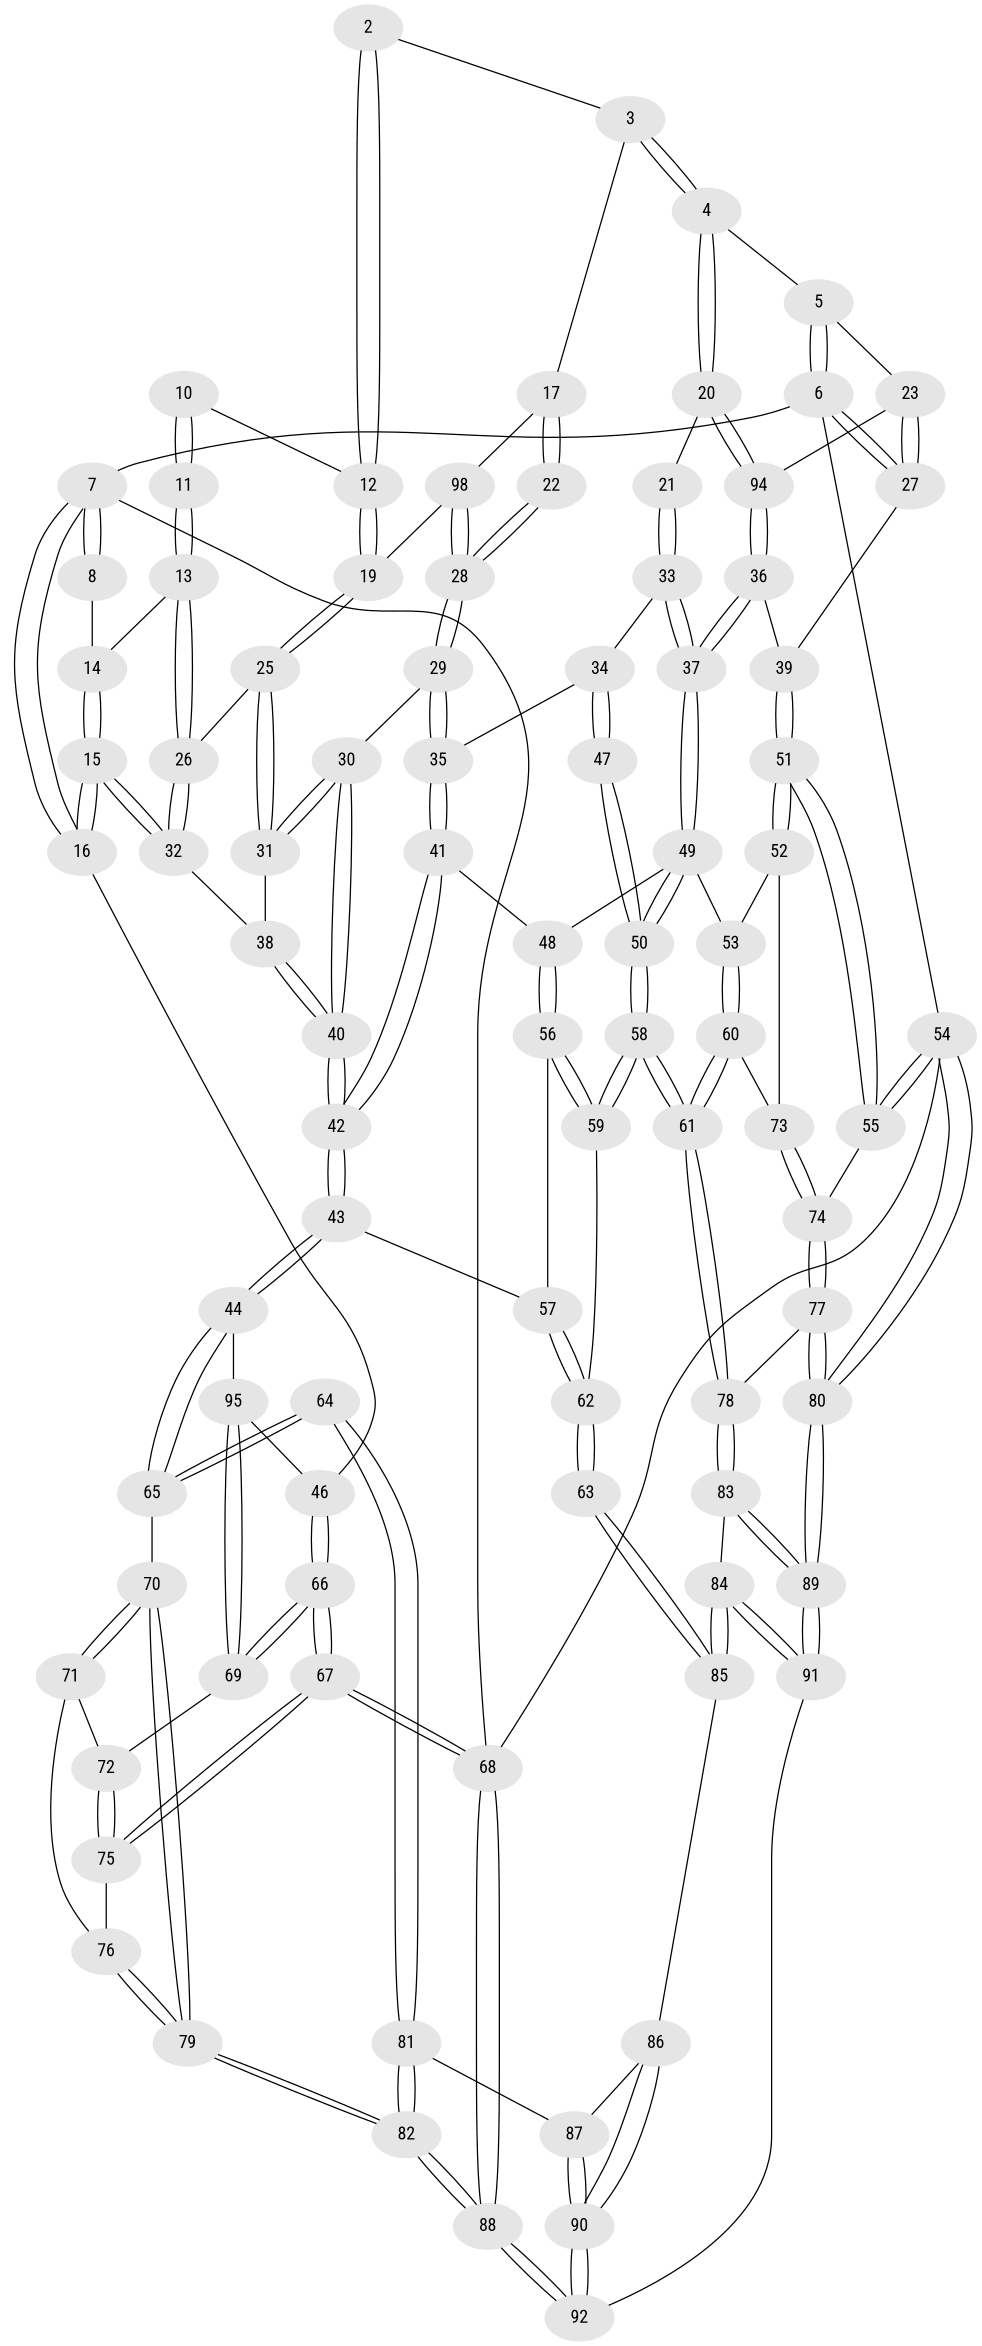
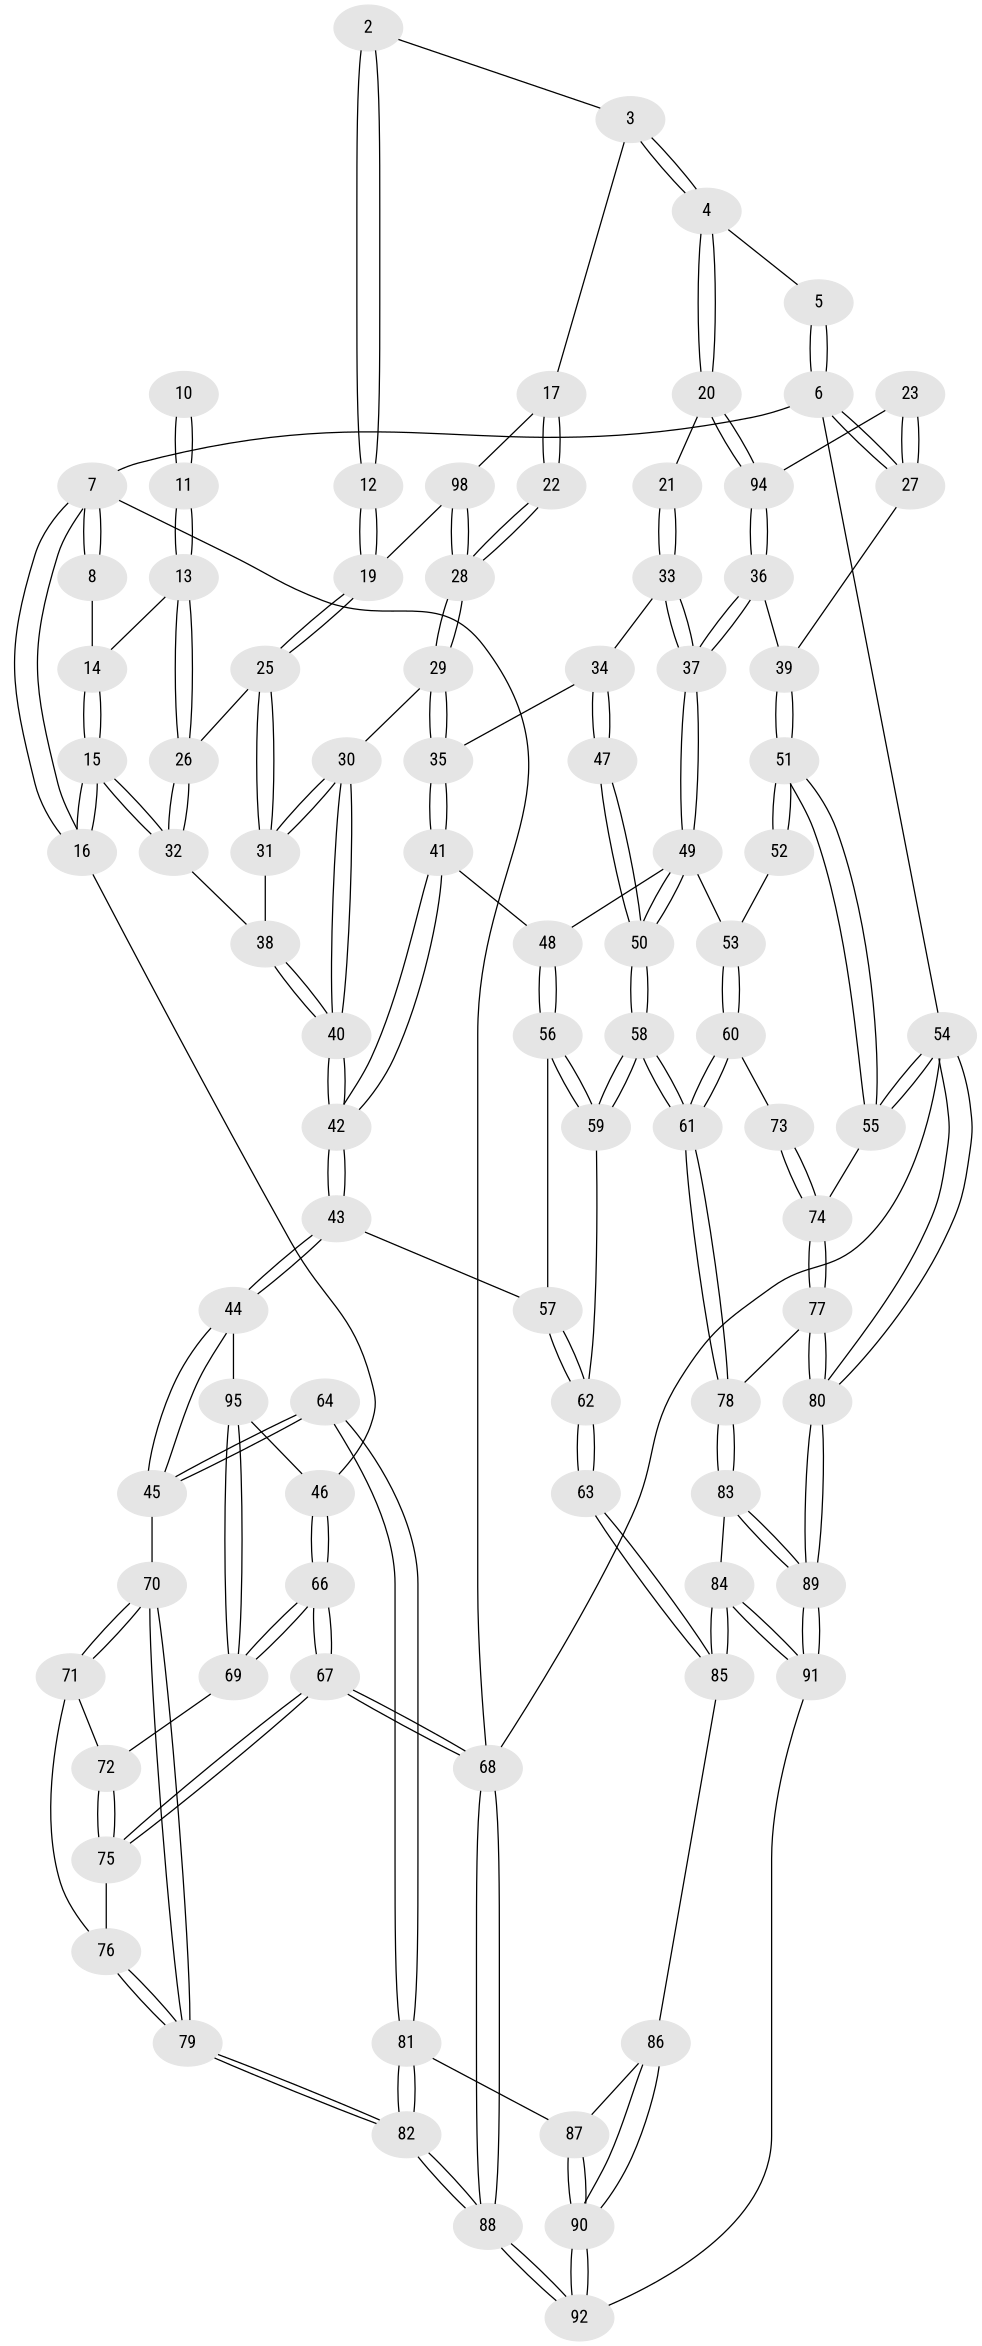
edge "5" -- "23": removed
edge "10" -- "12": removed
edge "52" -- "73": removed
node "65": label "65" -> "45"
